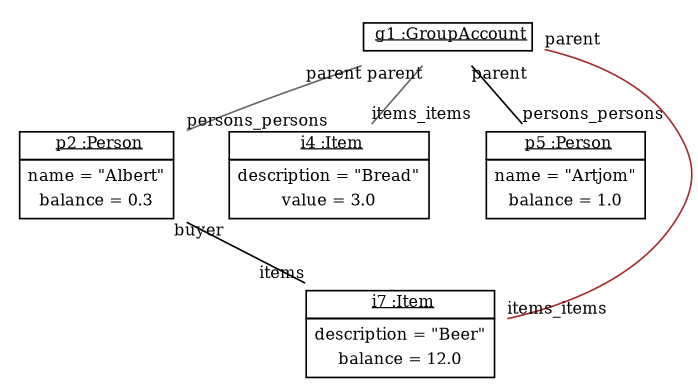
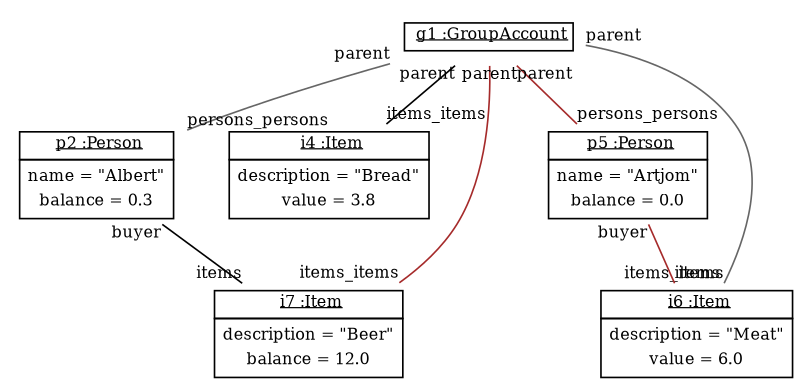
edge "g1 :GroupAccount" -- "i4 :Item": color gray40 -> black
edge "g1 :GroupAccount" -- "p5 :Person": color black -> brown
node "i4 :Item": text "value = 3.0" -> "value = 3.8"
node "p5 :Person": text "balance = 1.0" -> "balance = 0.0"
node "i6 :Item": added
